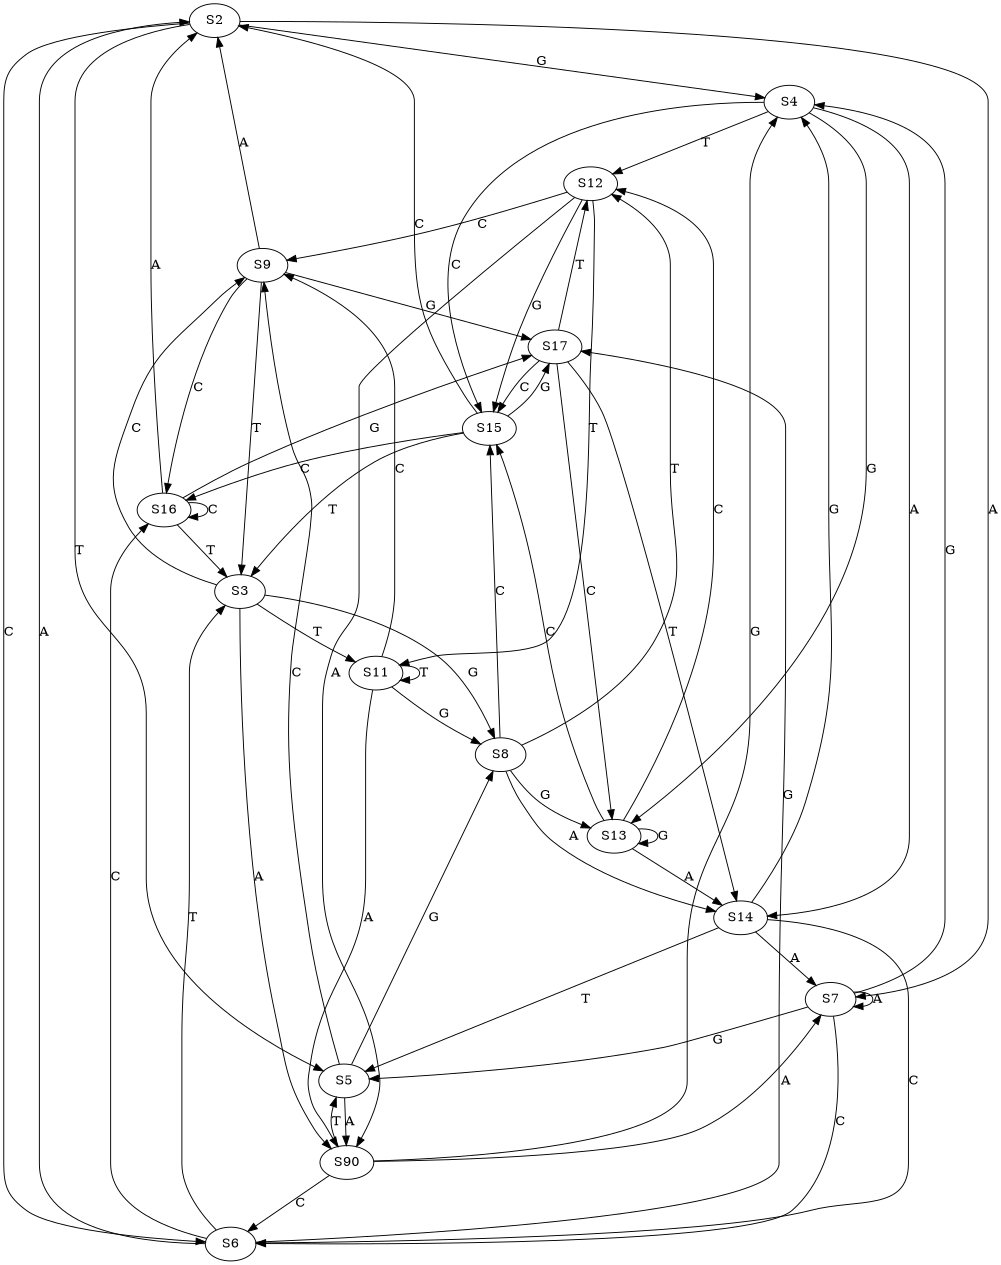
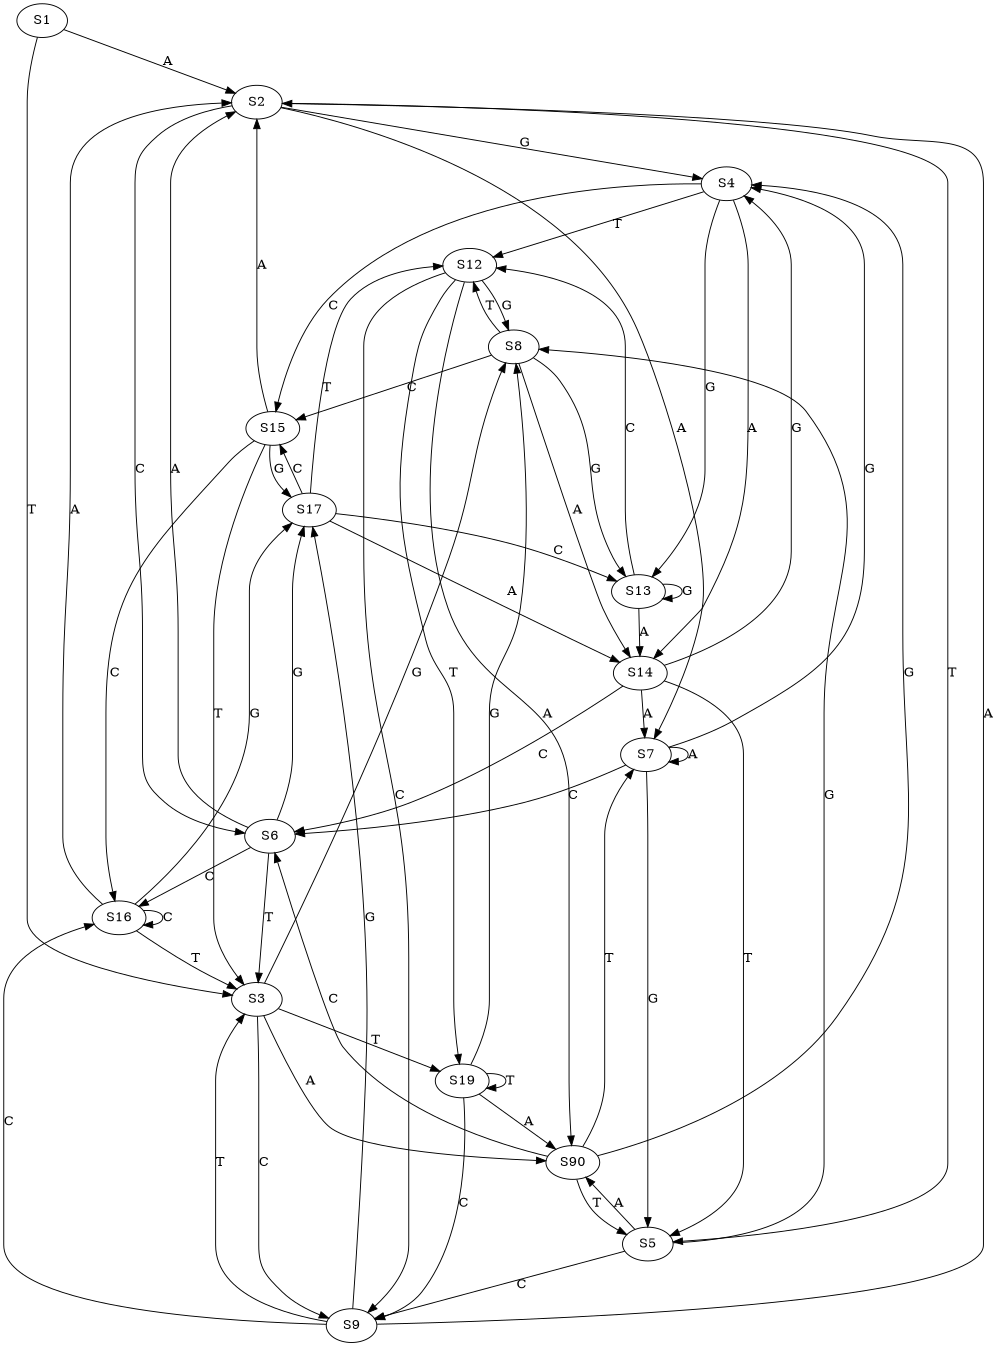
node "S1": added
edge "S15" -> "S2": label "C" -> "A"
edge "S12" -> "S15": now "S12" -> "S8"
edge "S17" -> "S14": label "T" -> "A"
edge "S13" -> "S15": removed, label "C"
node "S11": label "S11" -> "S19"
edge "S90" -> "S7": label "A" -> "T"
